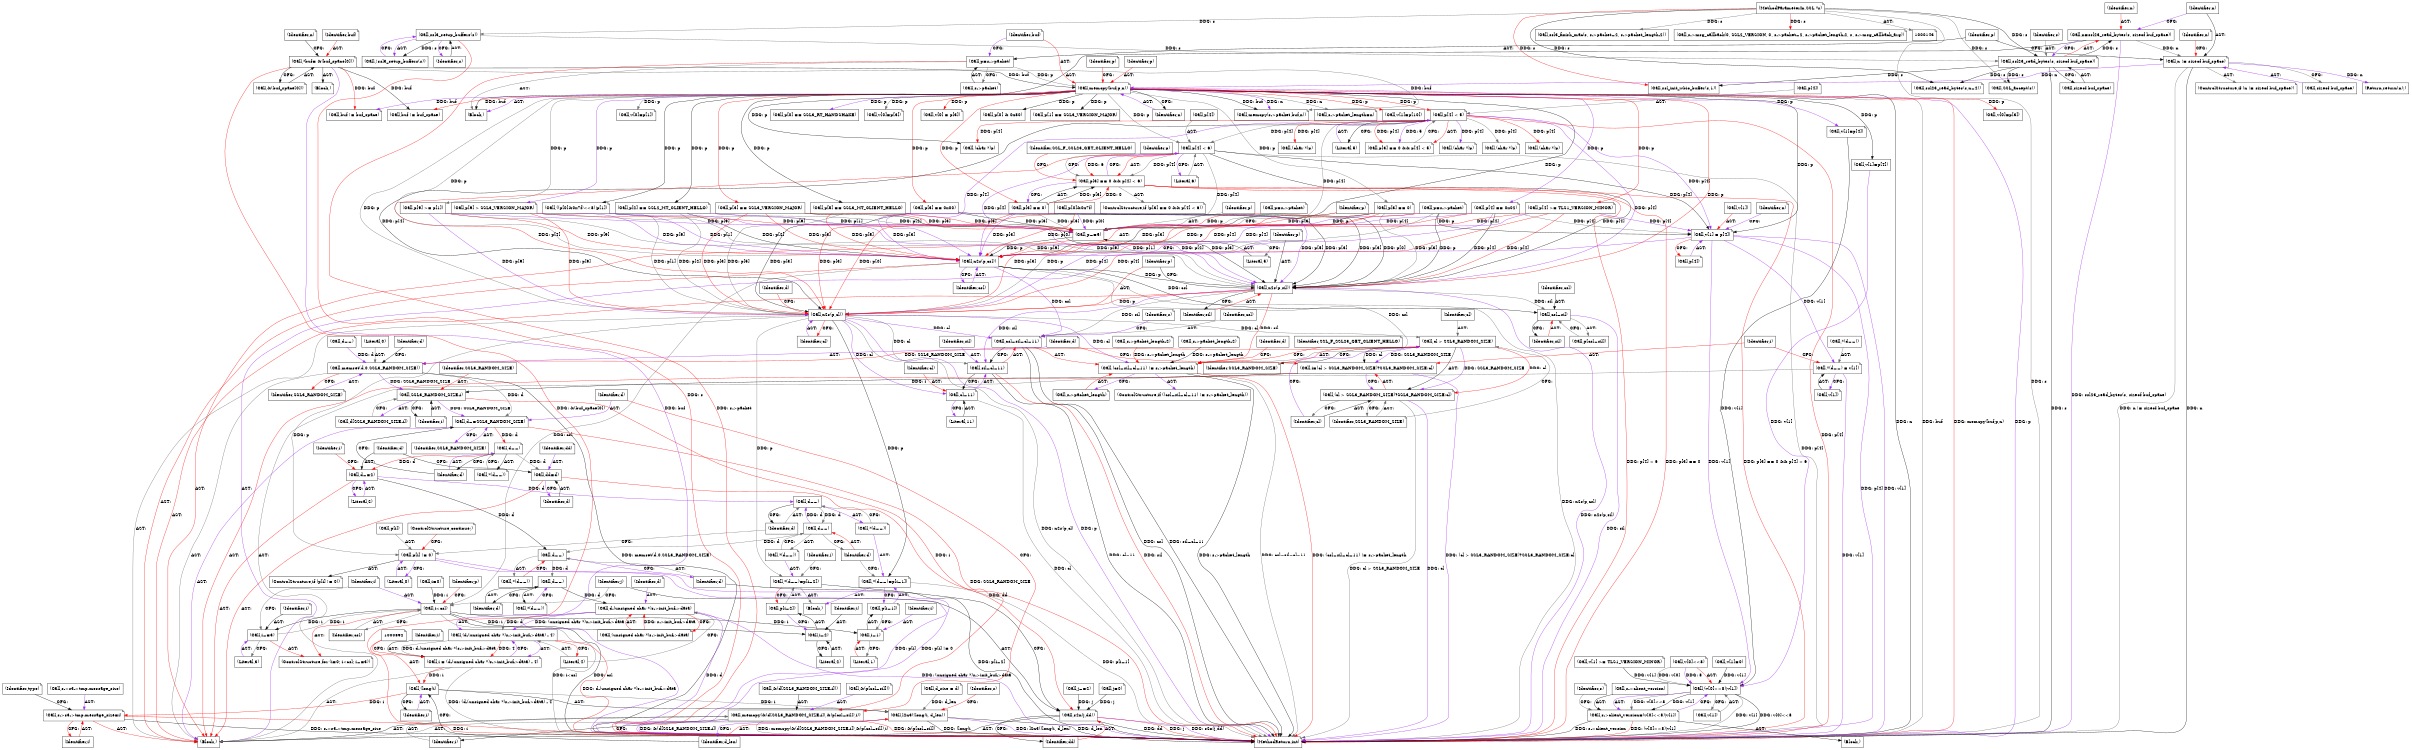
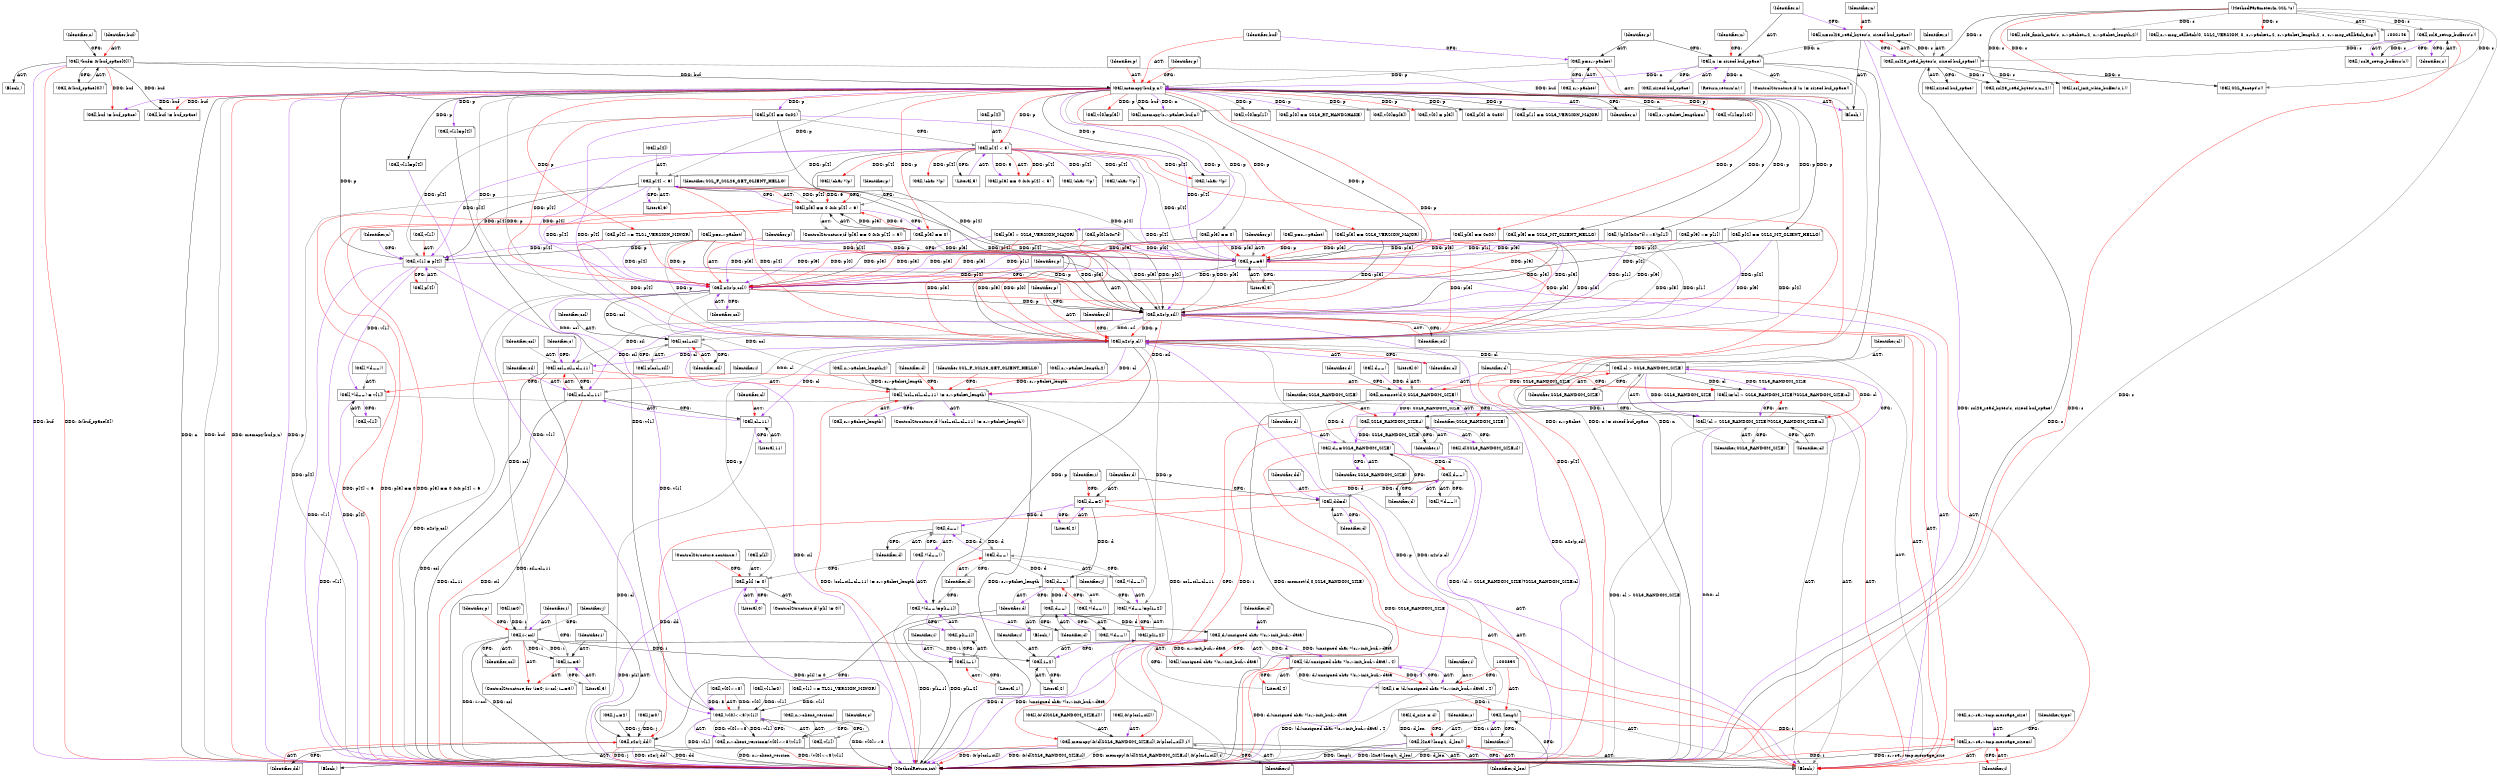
edge "(Call,p[3] == 0 && p[4] < 5)" -> "(Call,p[4] < 5)": now "(Call,p[4] == 0x02)" -> "(Call,p[4] < 5)"
